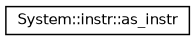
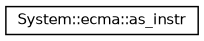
node "System::instr::as_instr": label "System::instr::as_instr" -> "System::ecma::as_instr"
